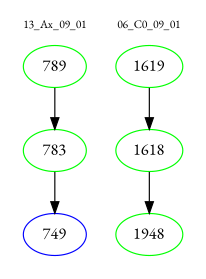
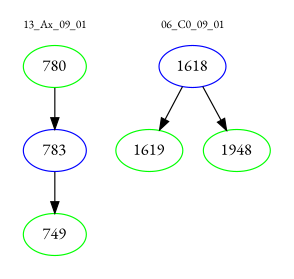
node "789": label "789" -> "780"
edge "1619" -> "1618": reversed
node "783": color green -> blue
node "1618": color green -> blue
node "749": color blue -> green
